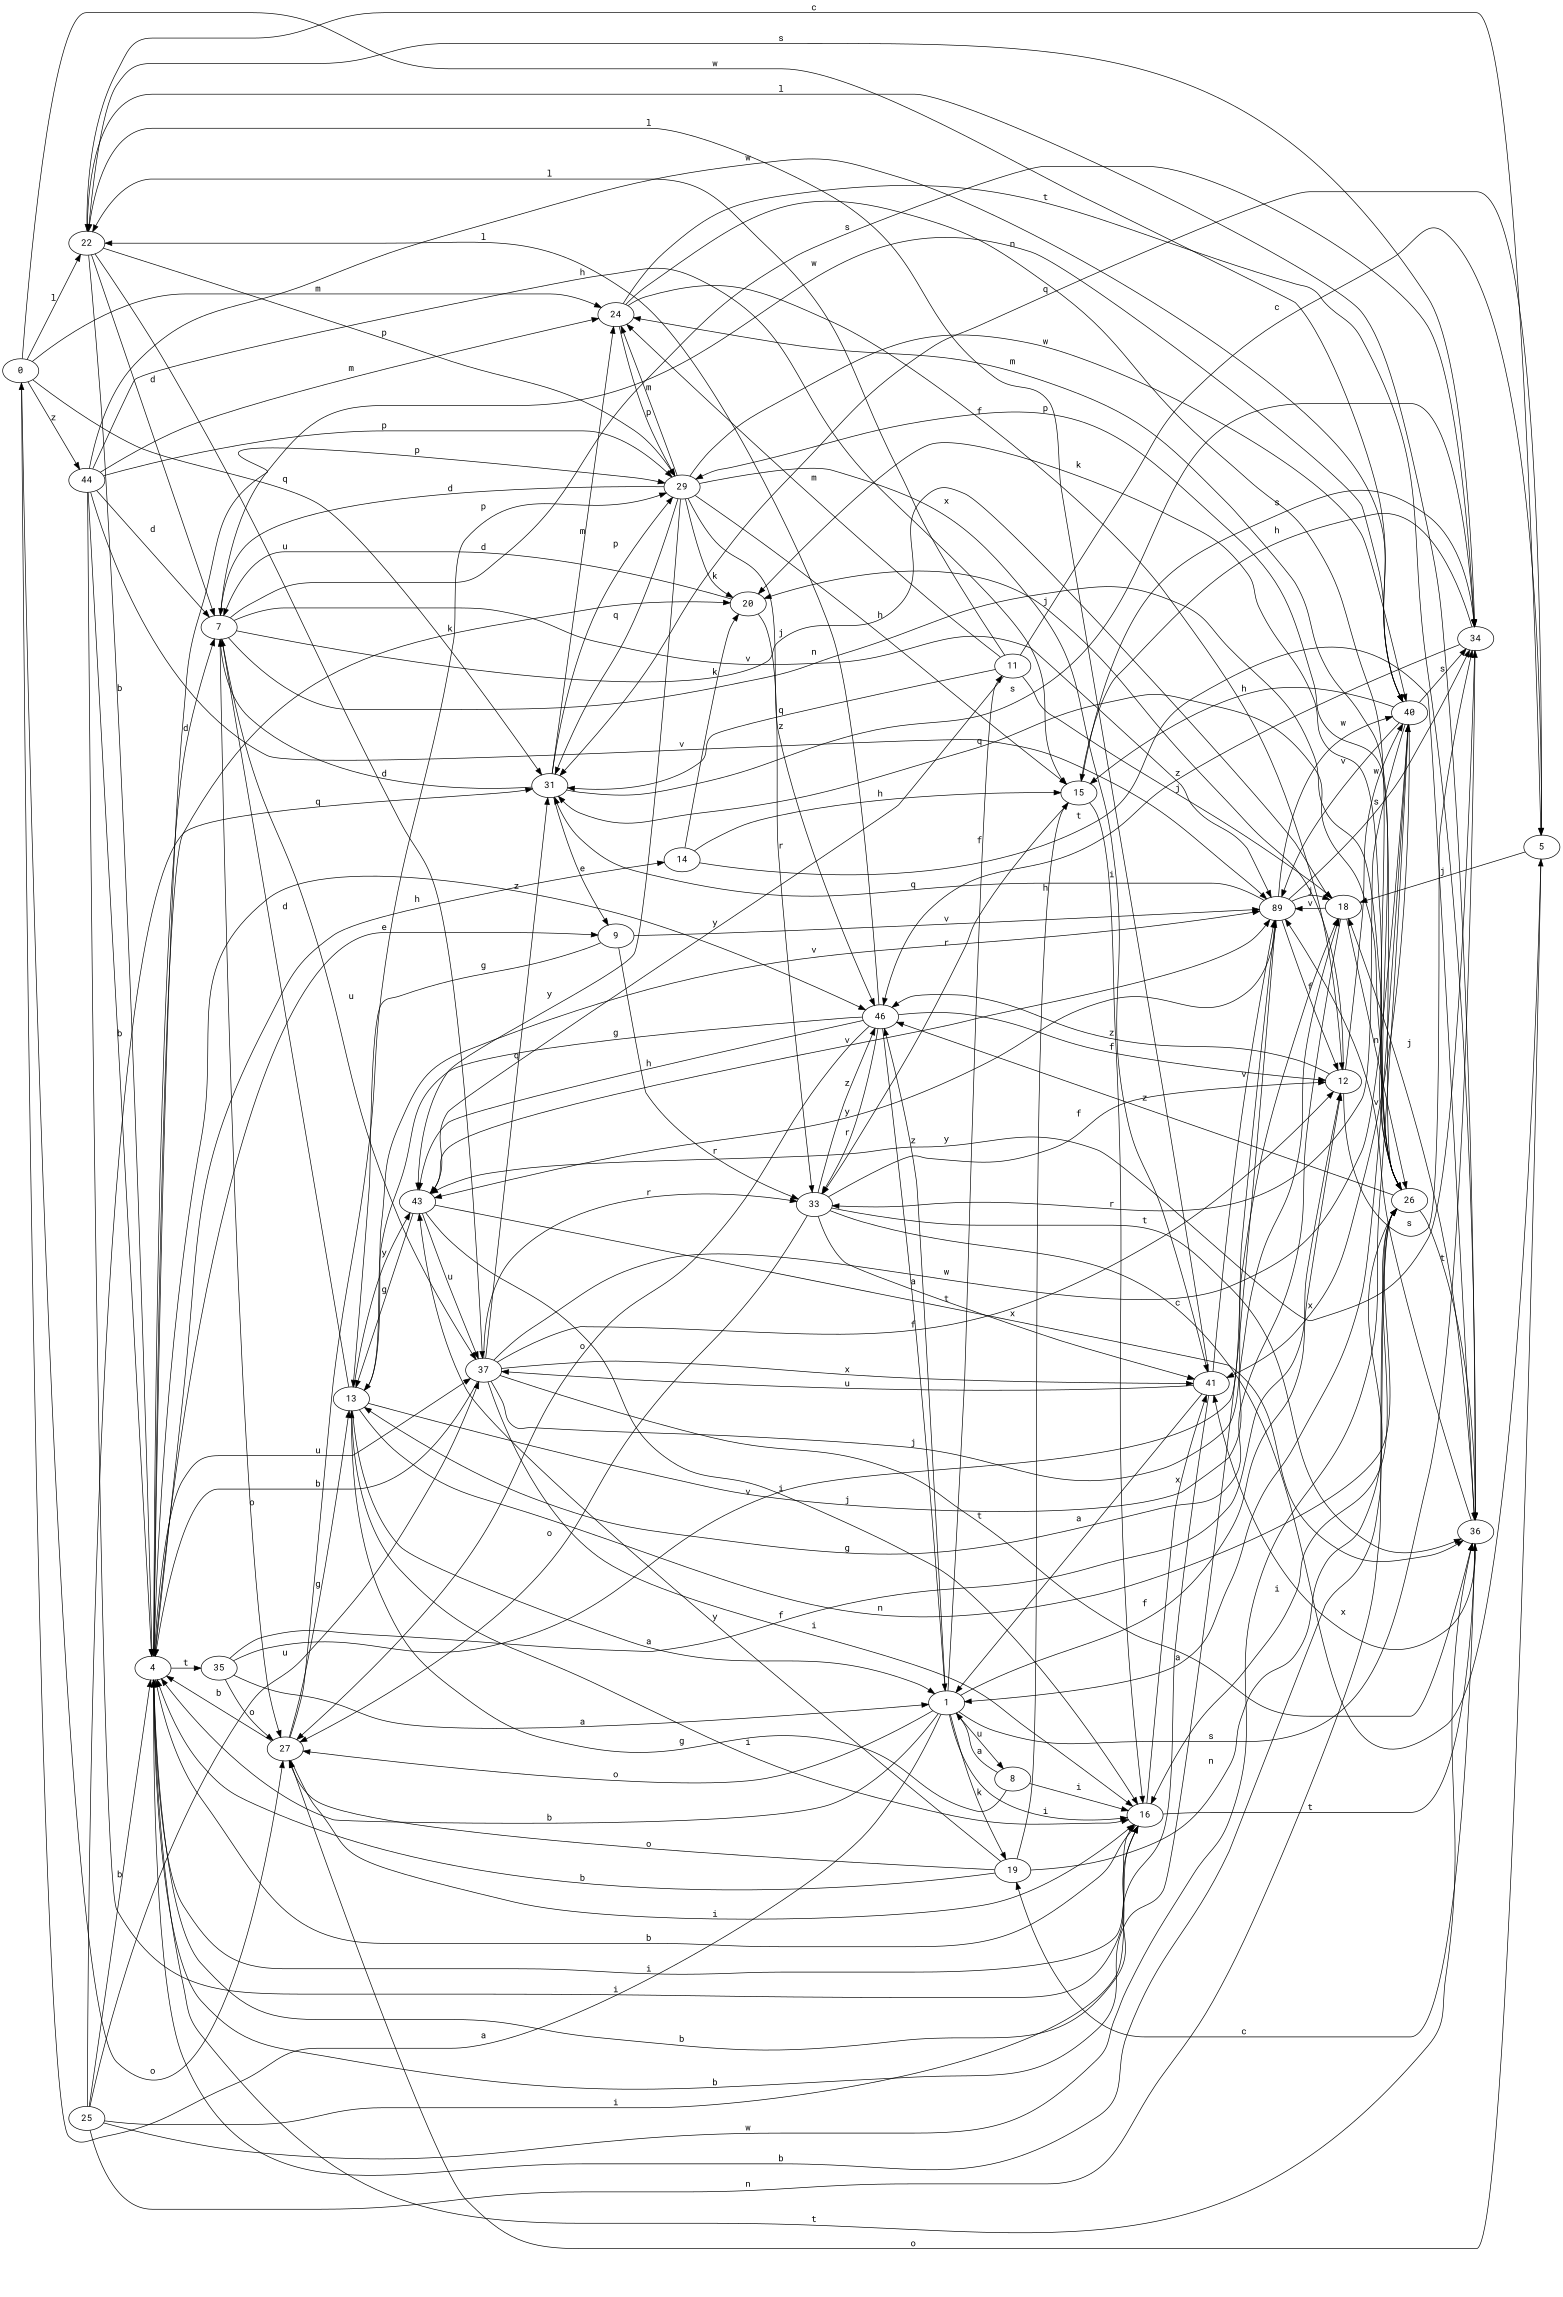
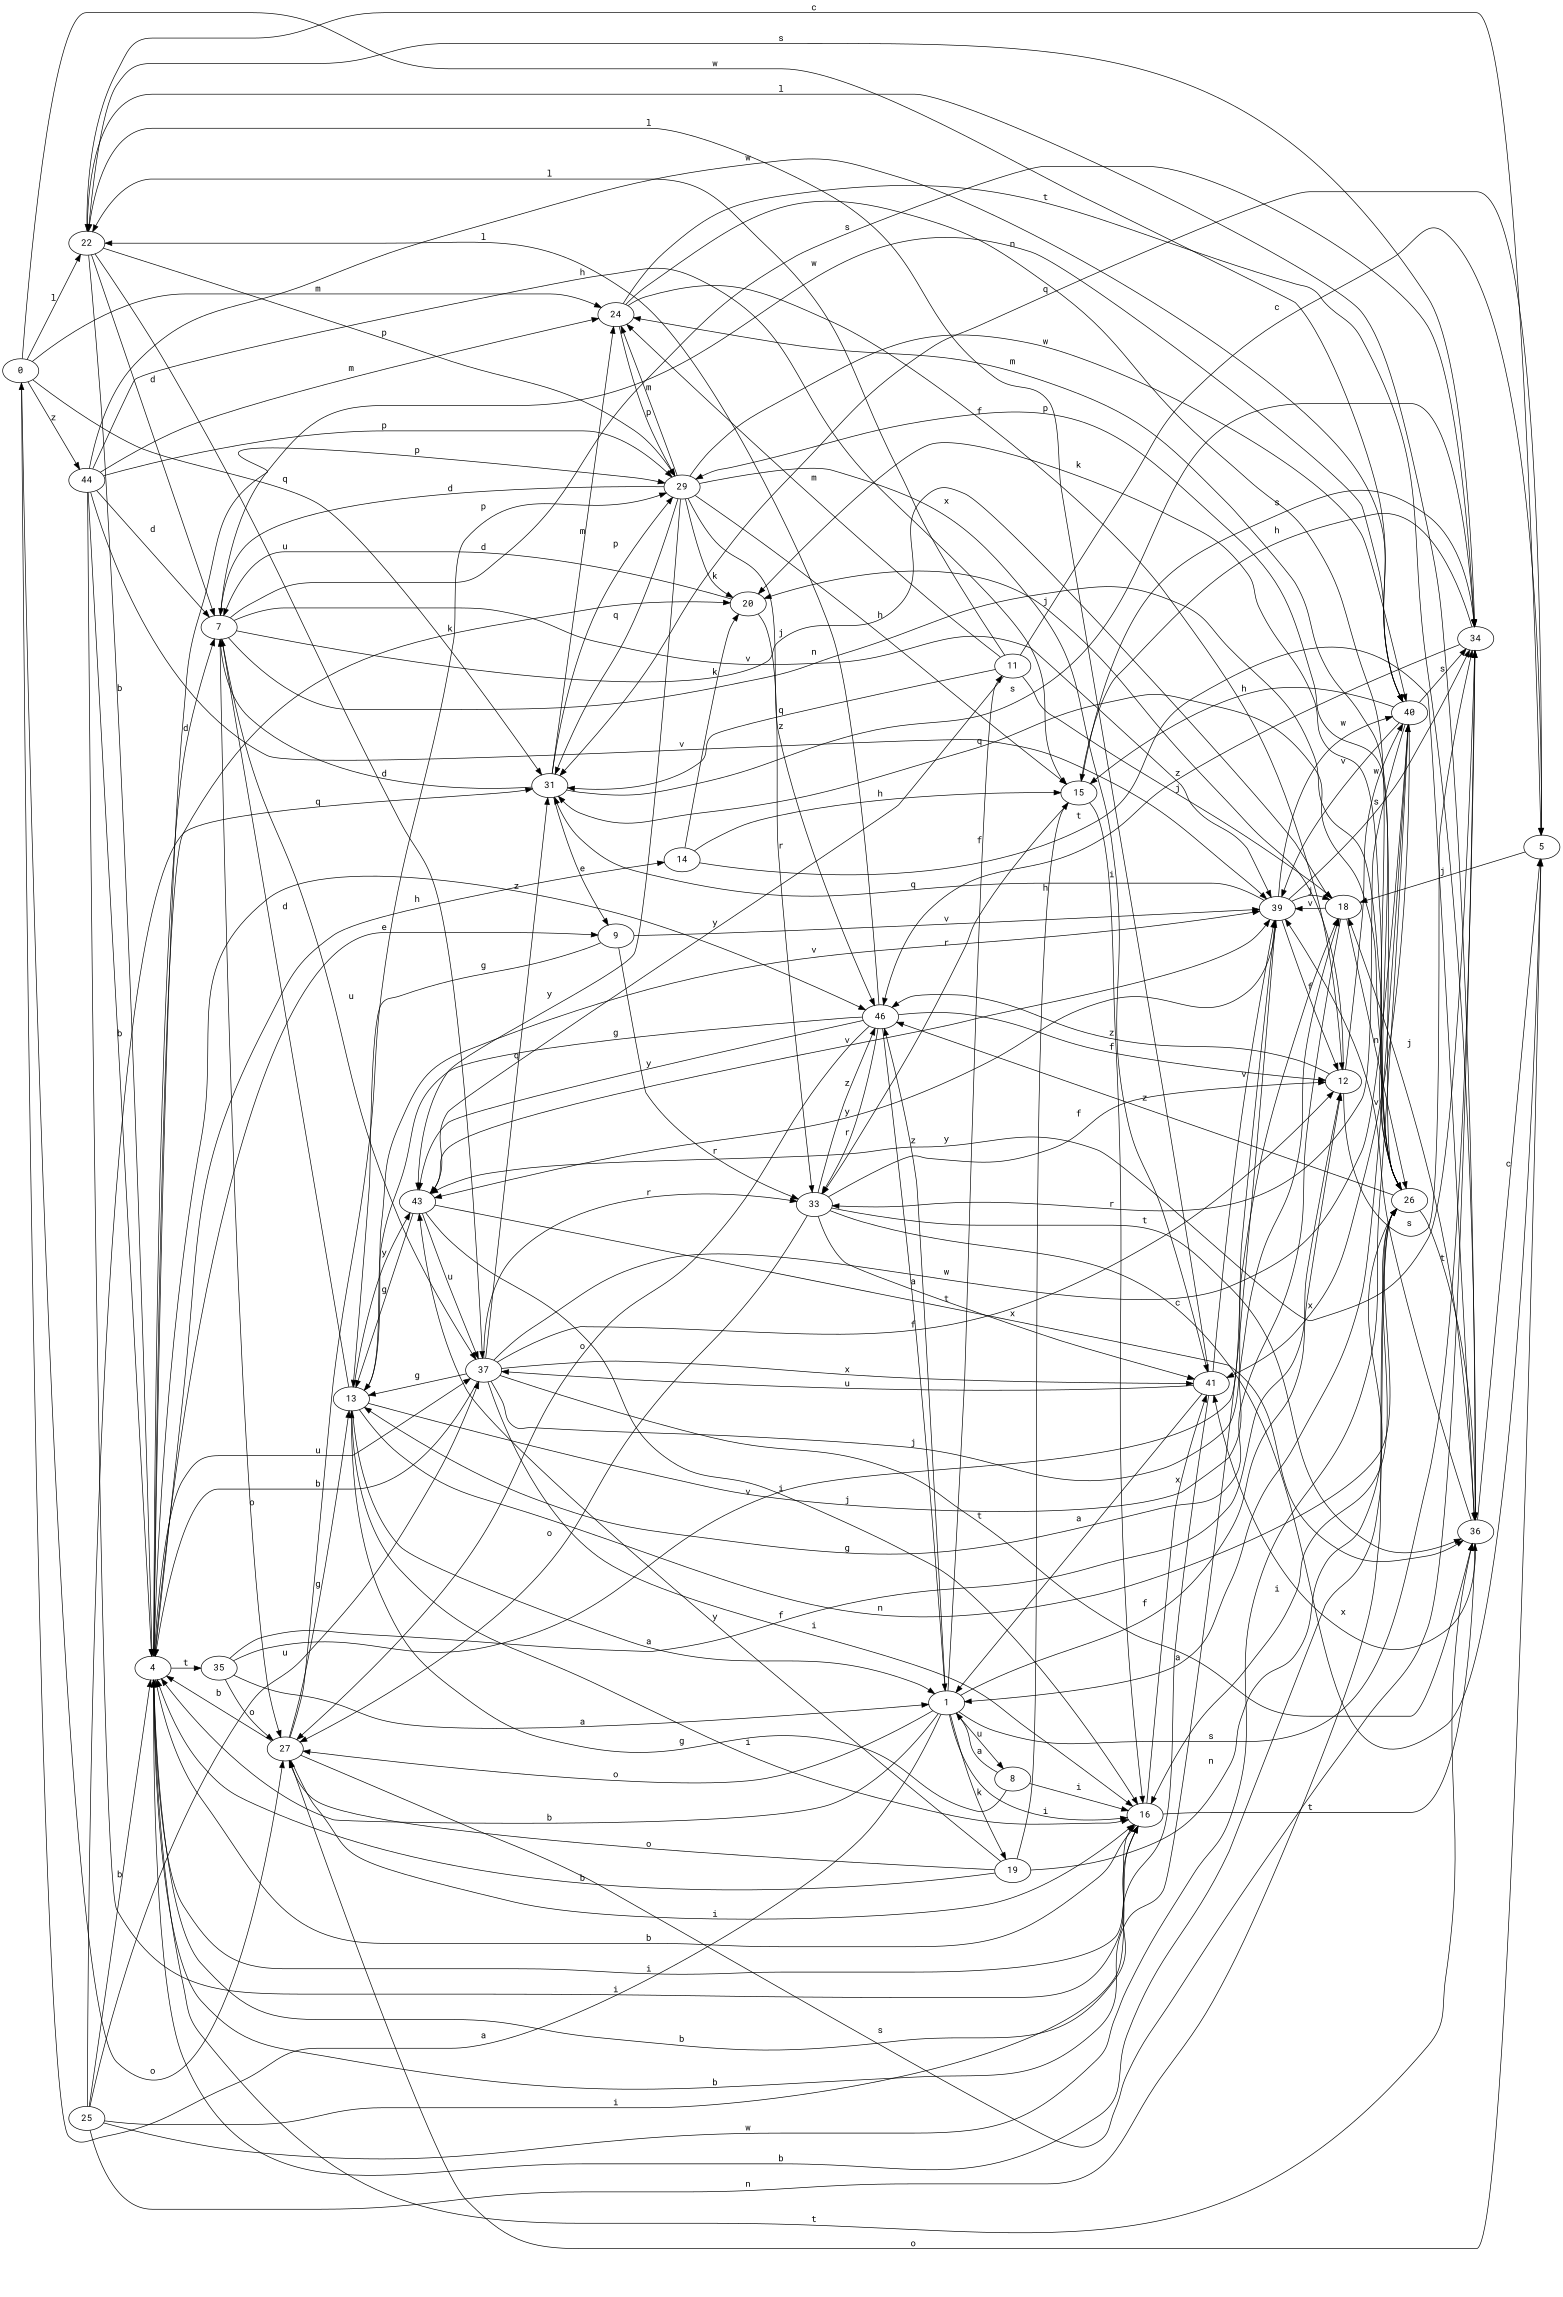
node "89": label "89" -> "39"
edge "46" -> "43": label "h" -> "y"
edge "37" -> "13": added, label "g"
edge "27" -> "34": added, label "s"
edge "36" -> "19": now "36" -> "5"
